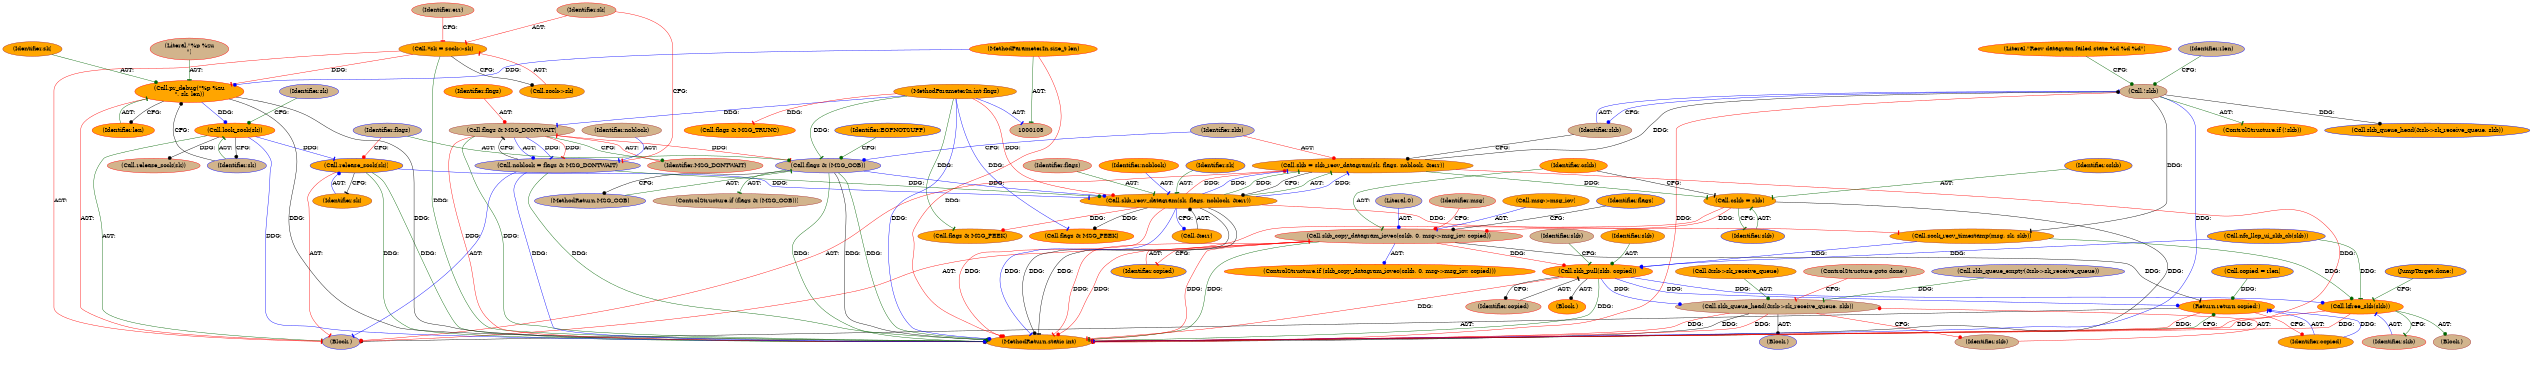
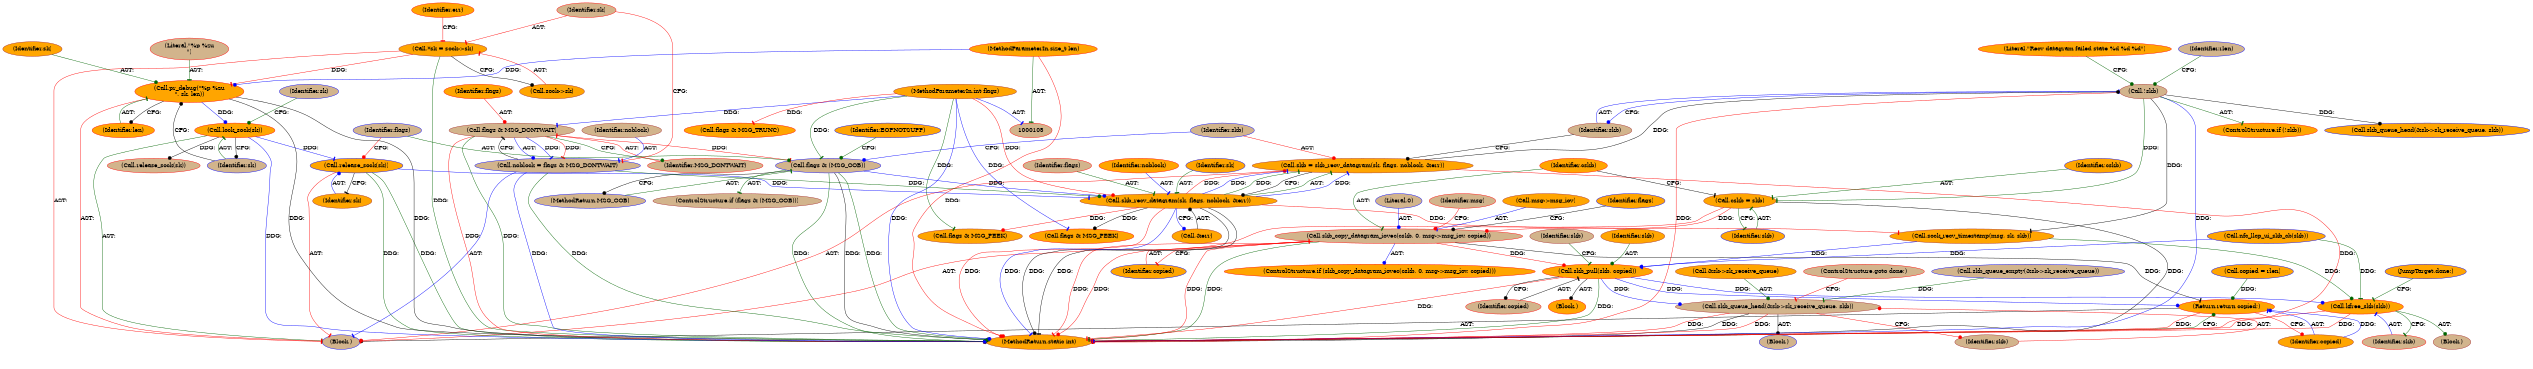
node "(Identifier,err)": fillcolor tan -> orange
edge "(Call,skb = skb_recv_datagram(sk, flags, noblock, &err))" -> "(Call,cskb = skb)": now "(Call,!skb)" -> "(Call,cskb = skb)"
